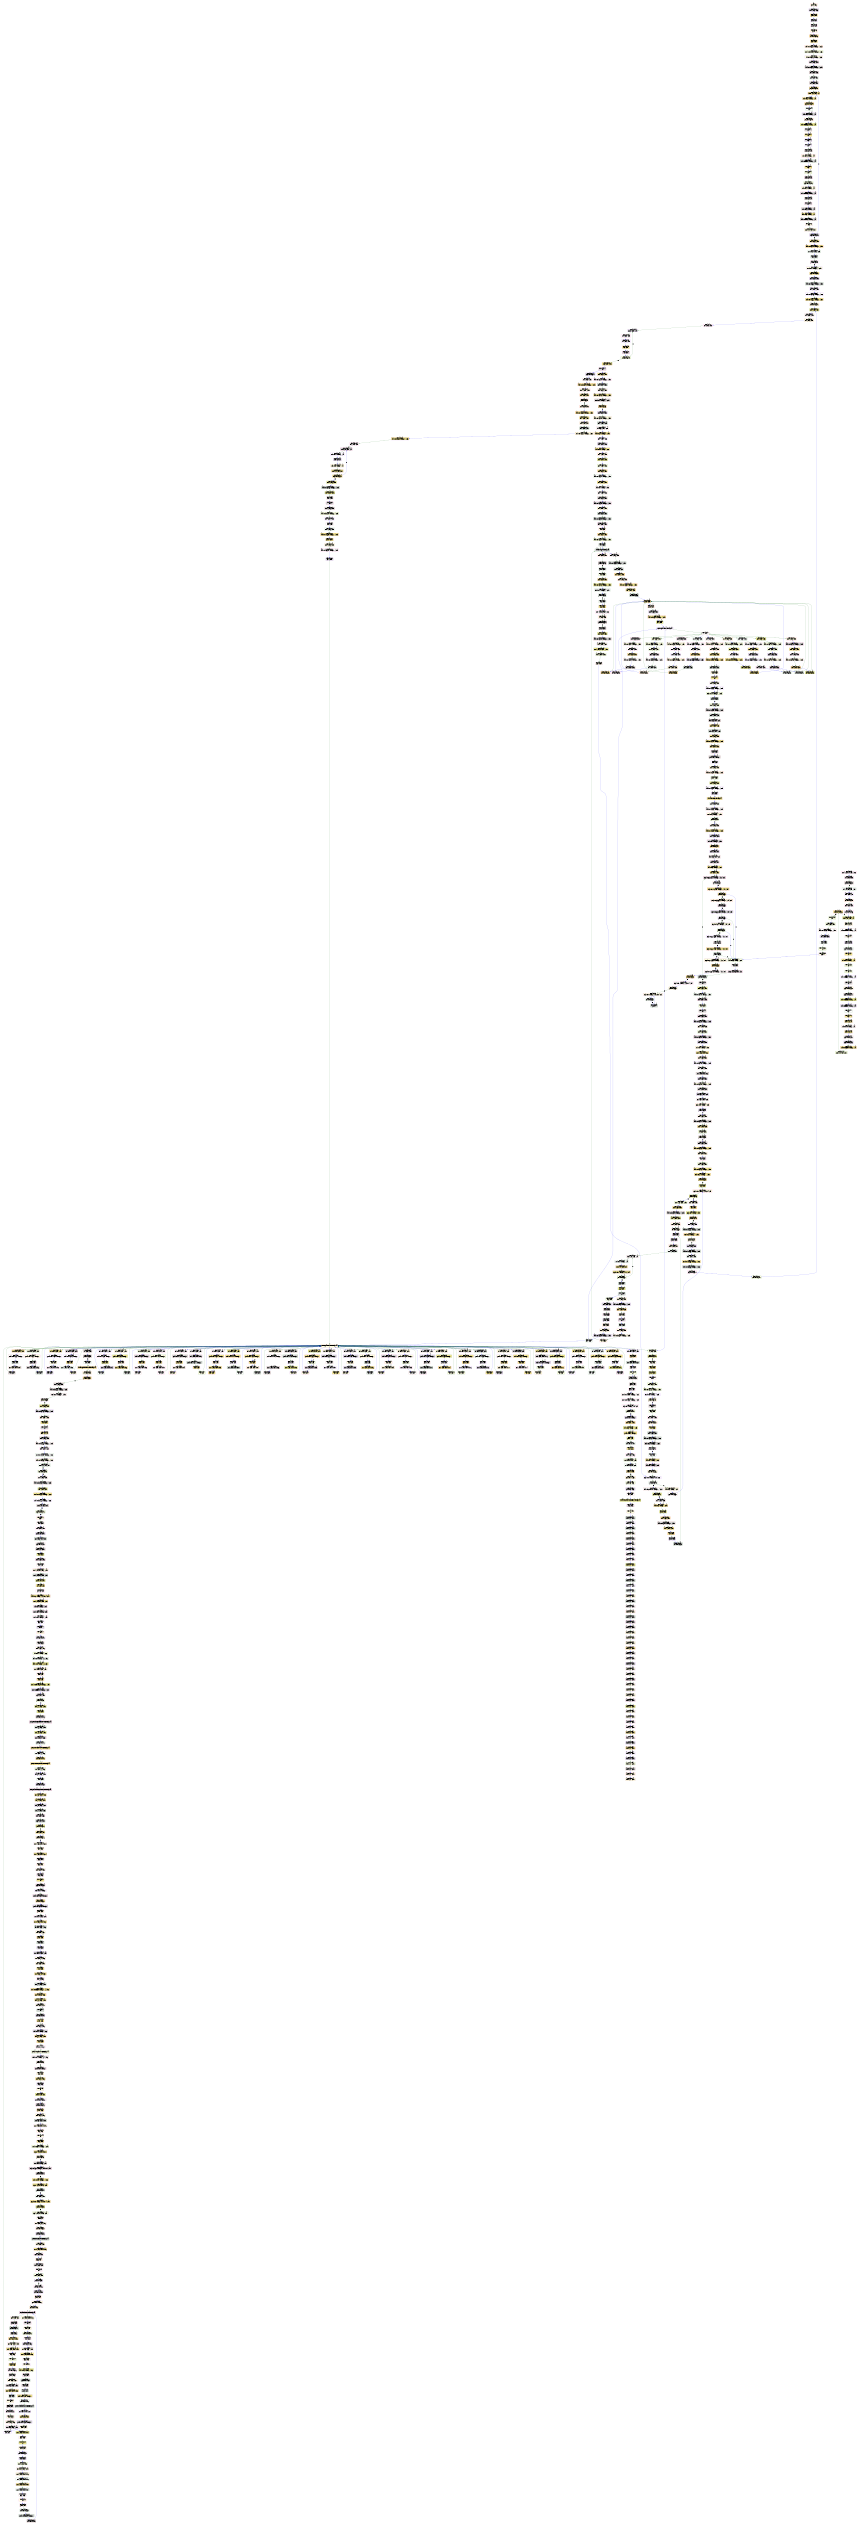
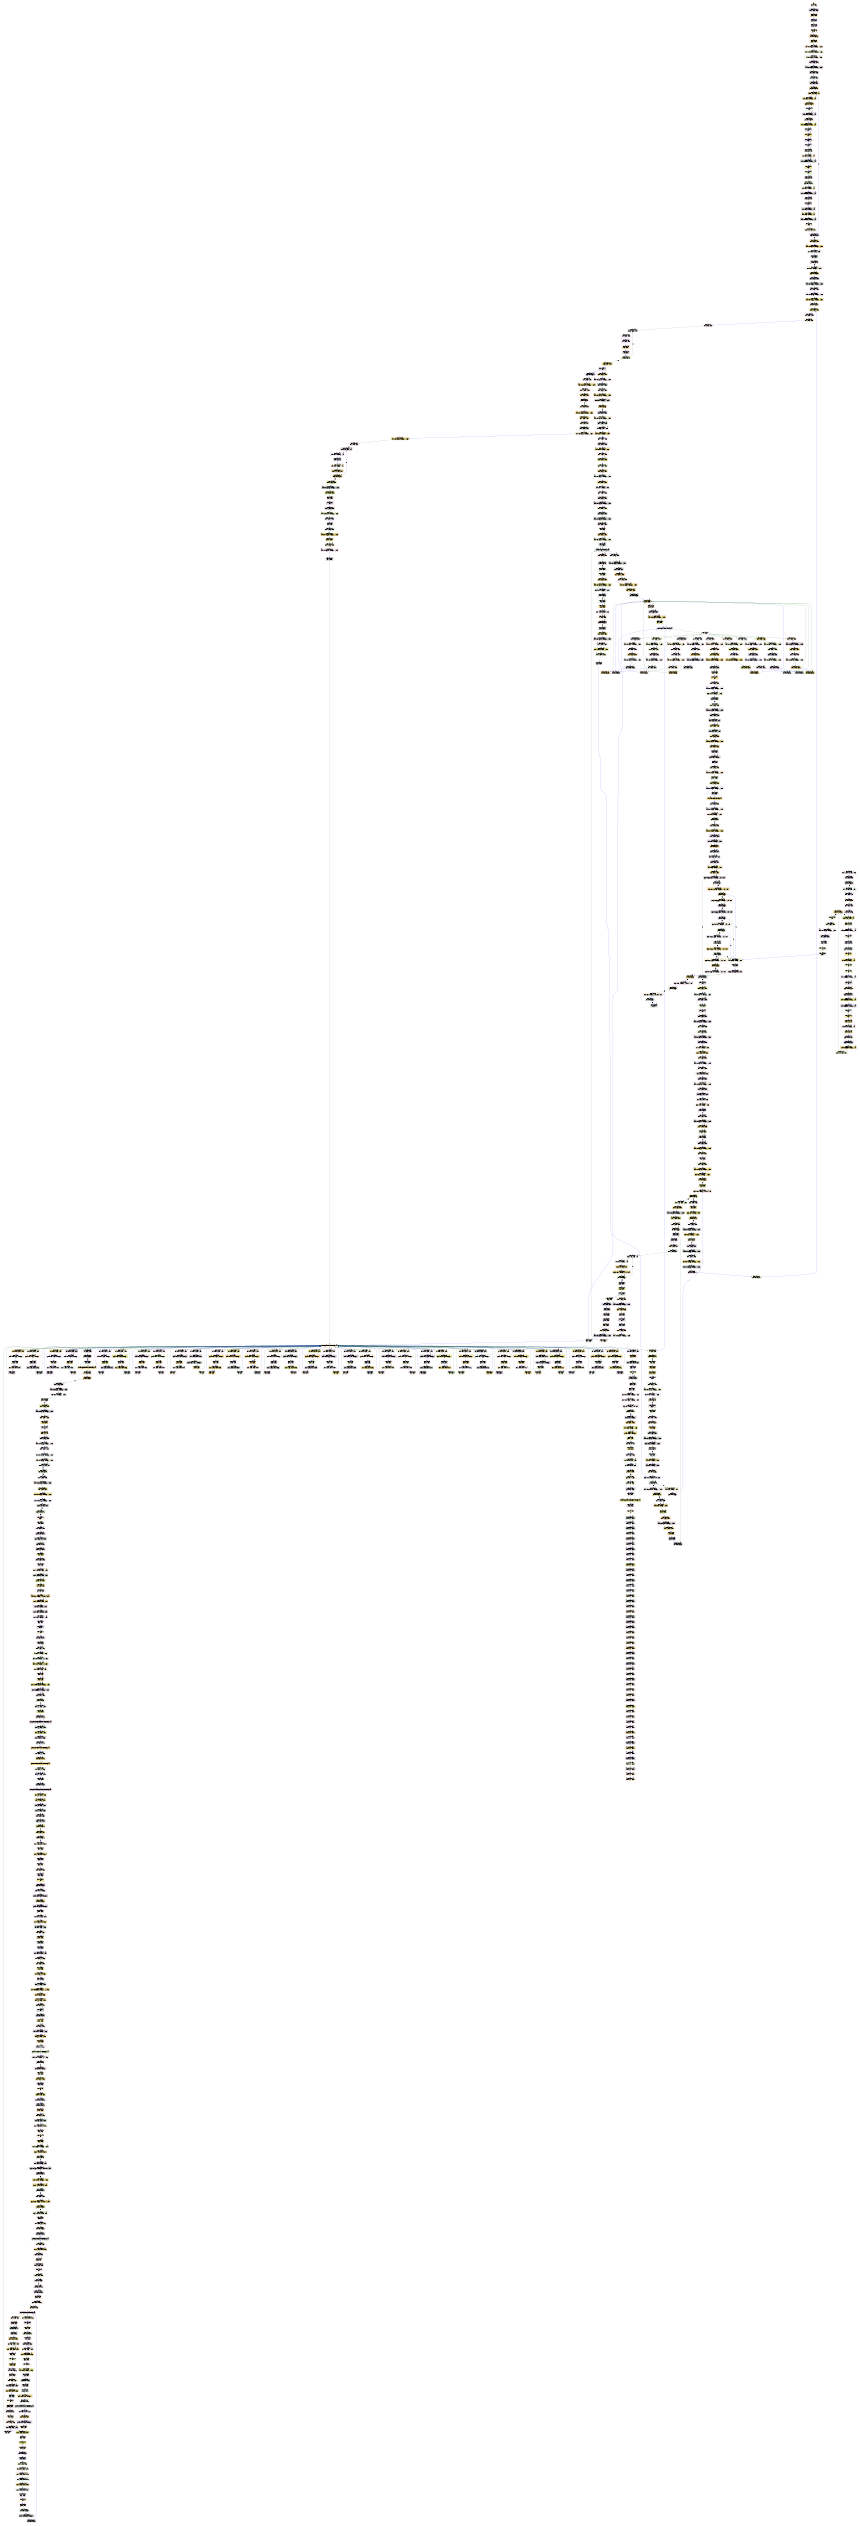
node "0x00404fbd pushl %edi": added
node "0x004084c0 leal -12(%ebp), %eax": fillcolor khaki -> white
